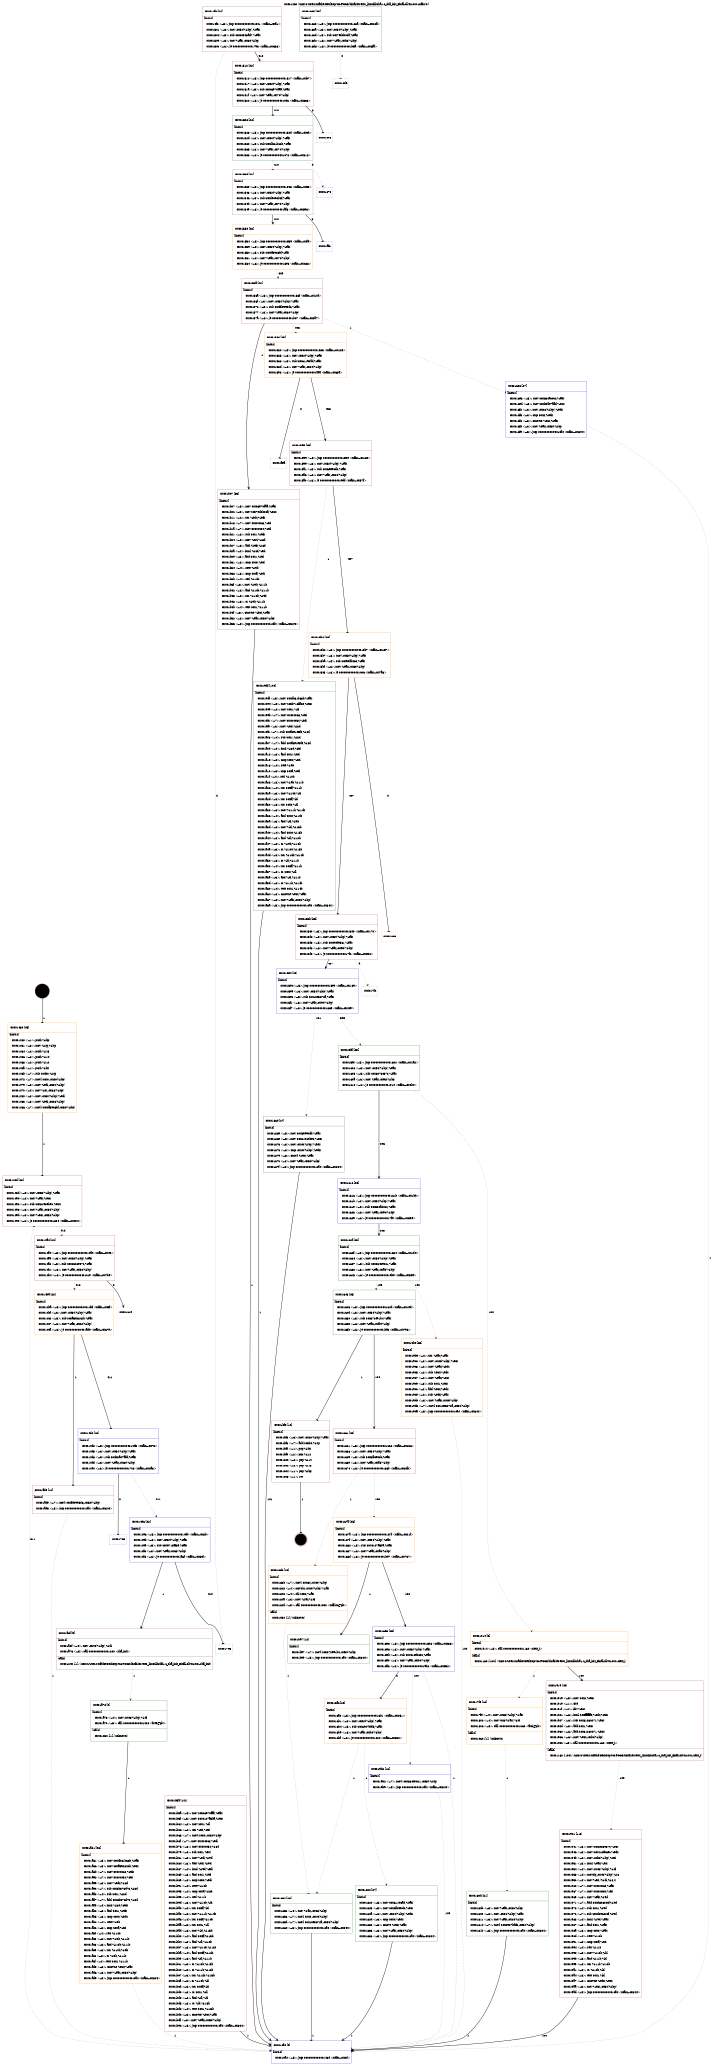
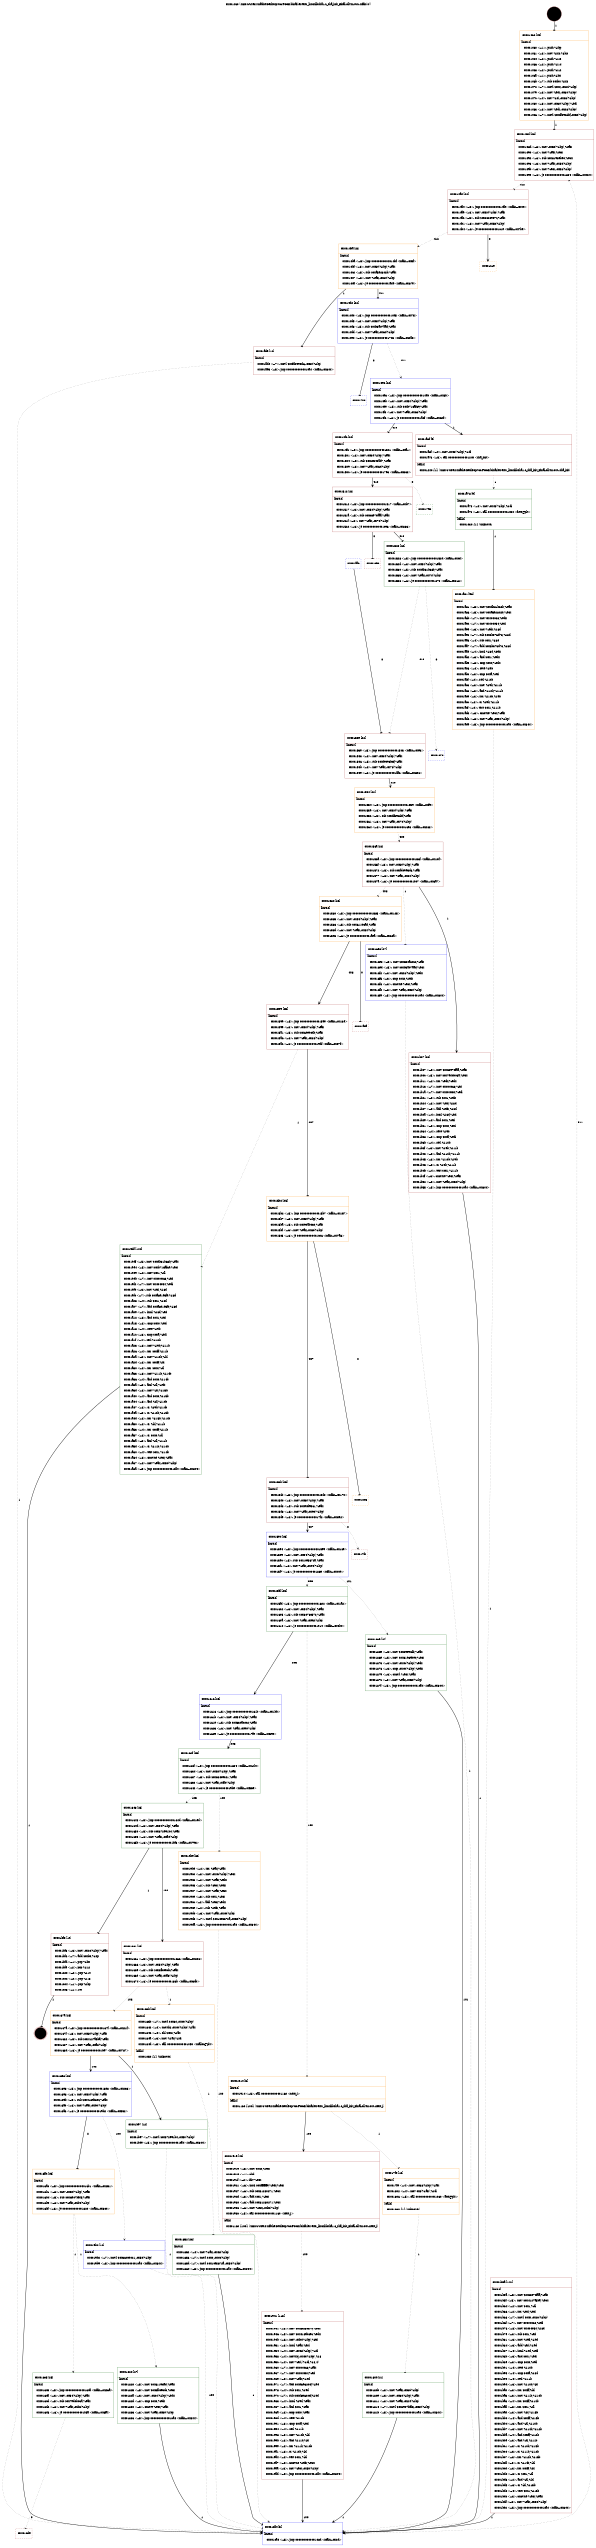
edge "0x40153e [22]" -> "0x401af6": reversed
edge "0x4014e6 [22]" -> "0x401793": now "0x4014e6 [22]" -> "0x4014fc [22]"
edge "0x4016ac [25]" -> "0x401852 [23]": now "0x4016ac [25]" -> "0x4016c5 [25]"
edge "0x401693 [25]" -> "0x401ca4 [5]": now "0x401be7 [12]" -> "0x401ca4 [5]"
